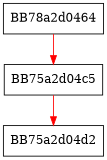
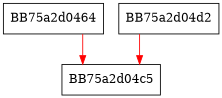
node "BB78a2d0464": label "BB78a2d0464" -> "BB75a2d0464"
edge "BB75a2d04c5" -> "BB75a2d04d2": reversed
